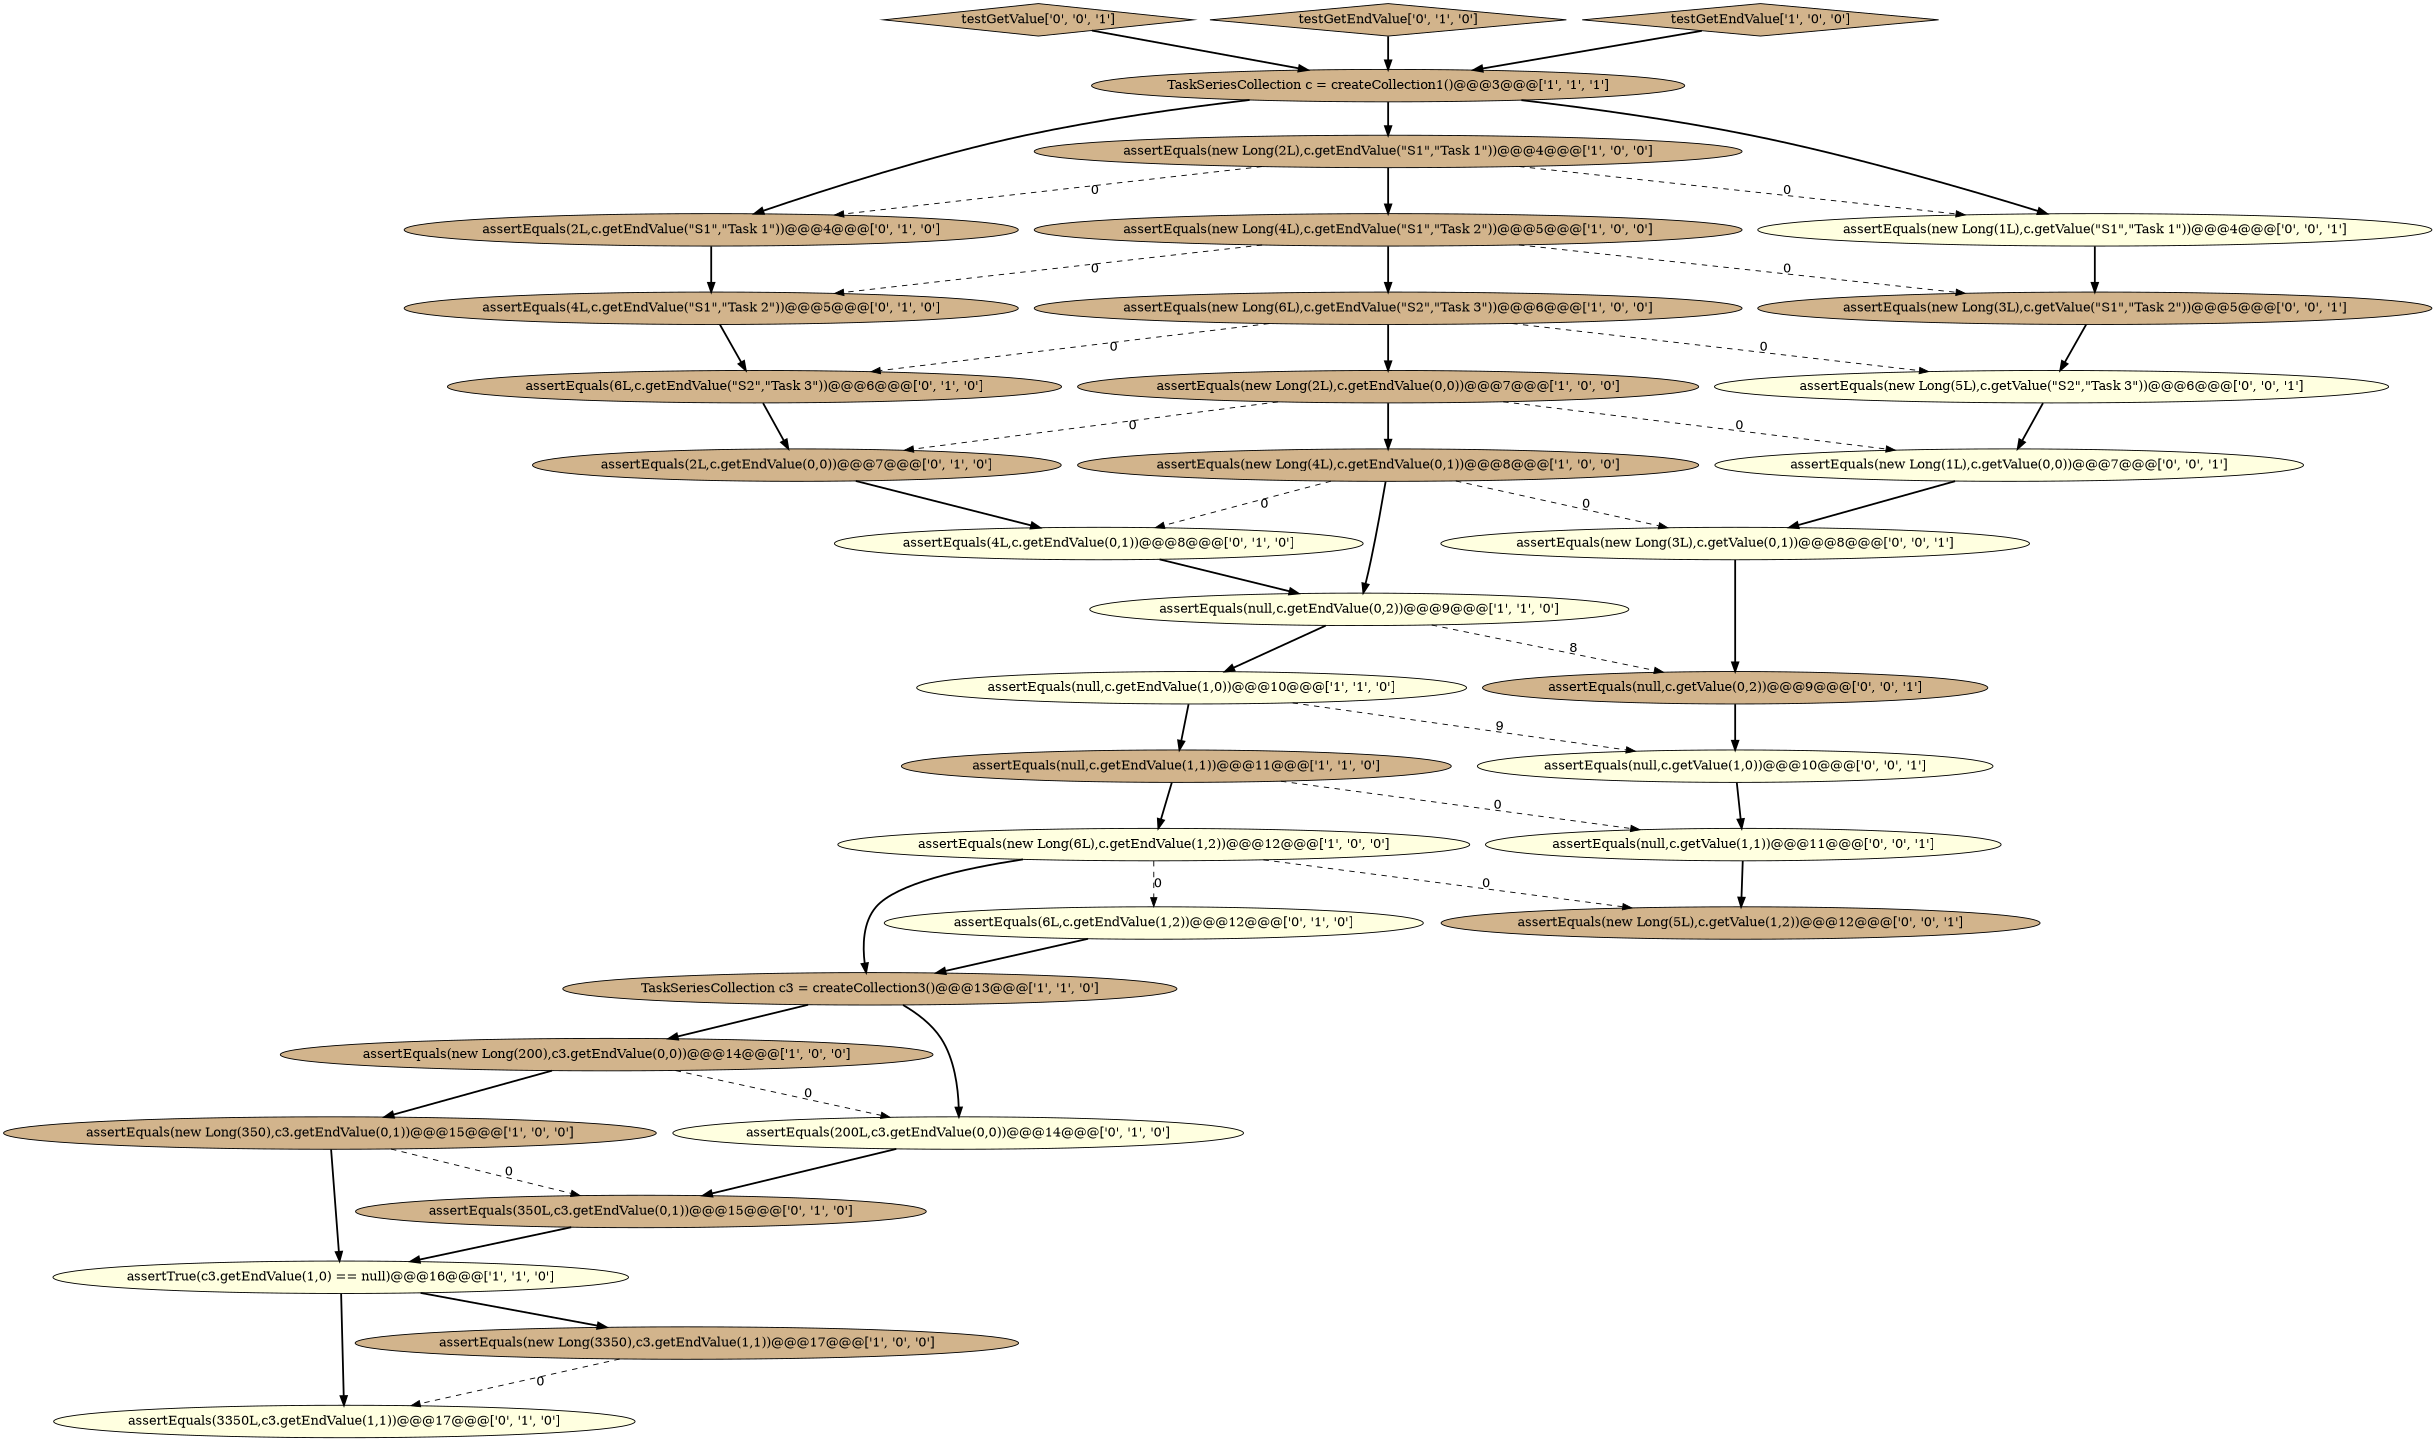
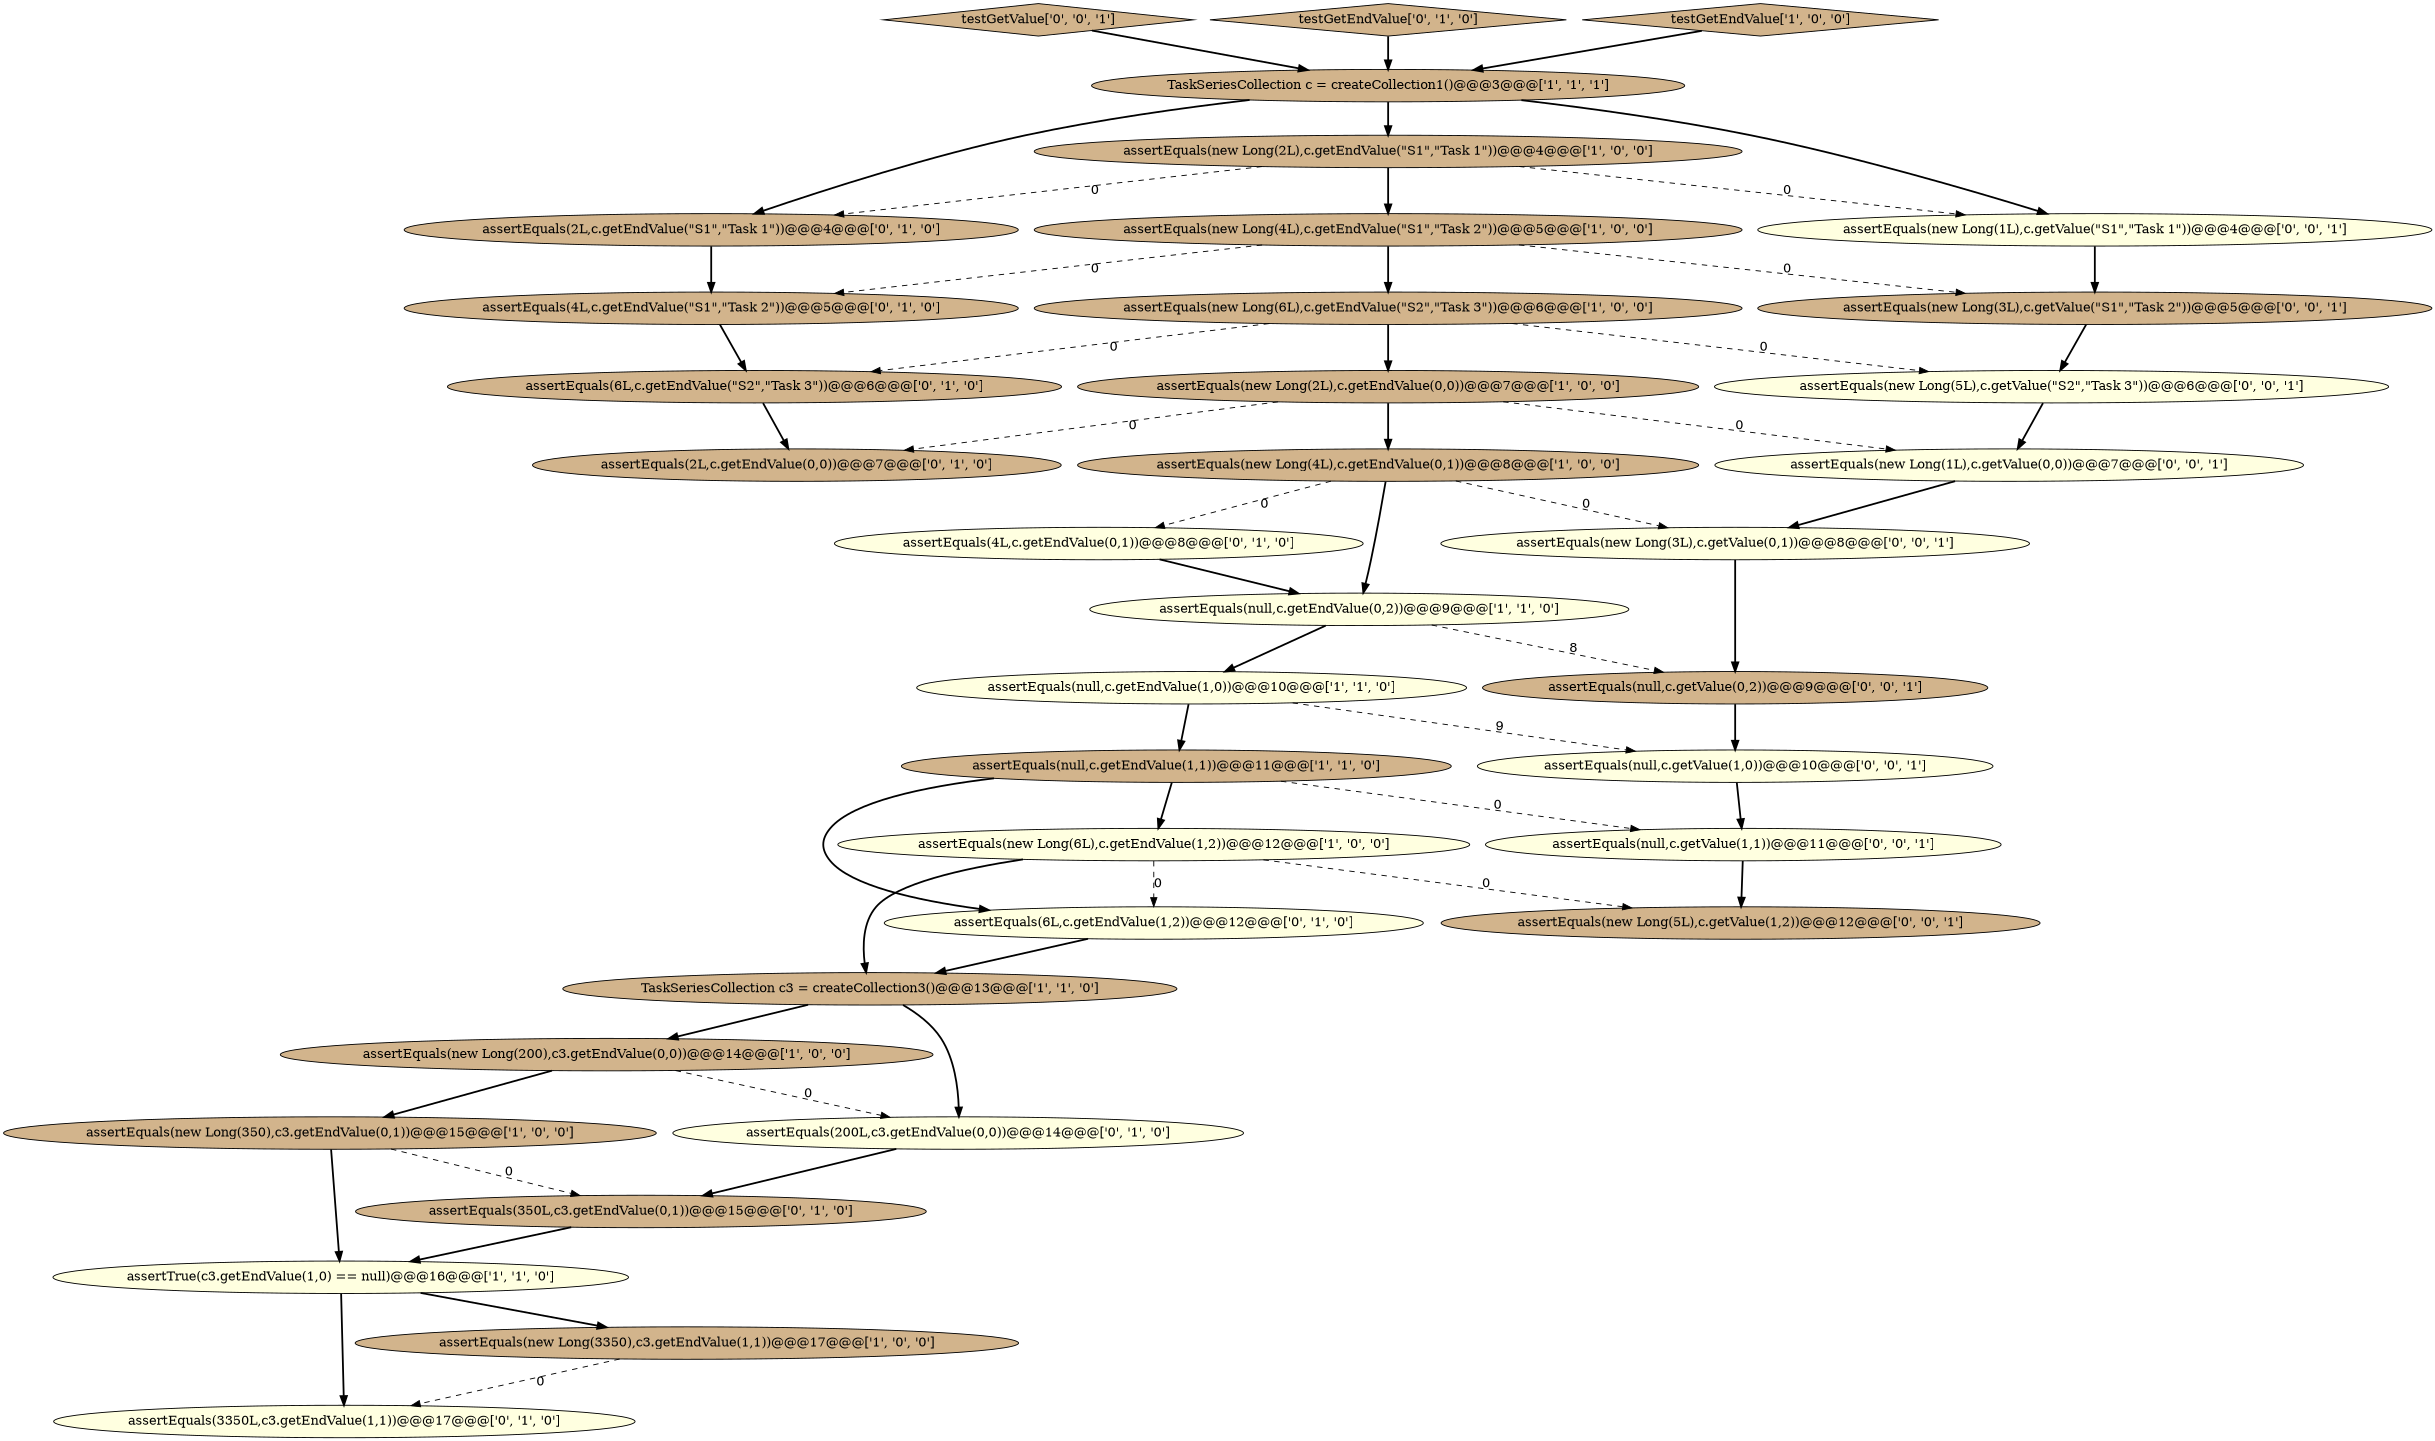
edge "assertEquals(2L,c.getEndValue(0,0))@@@7@@@['0', '1', '0']" -> "assertEquals(4L,c.getEndValue(0,1))@@@8@@@['0', '1', '0']": removed
edge "assertEquals(null,c.getEndValue(1,1))@@@11@@@['1', '1', '0']" -> "assertEquals(6L,c.getEndValue(1,2))@@@12@@@['0', '1', '0']": added
